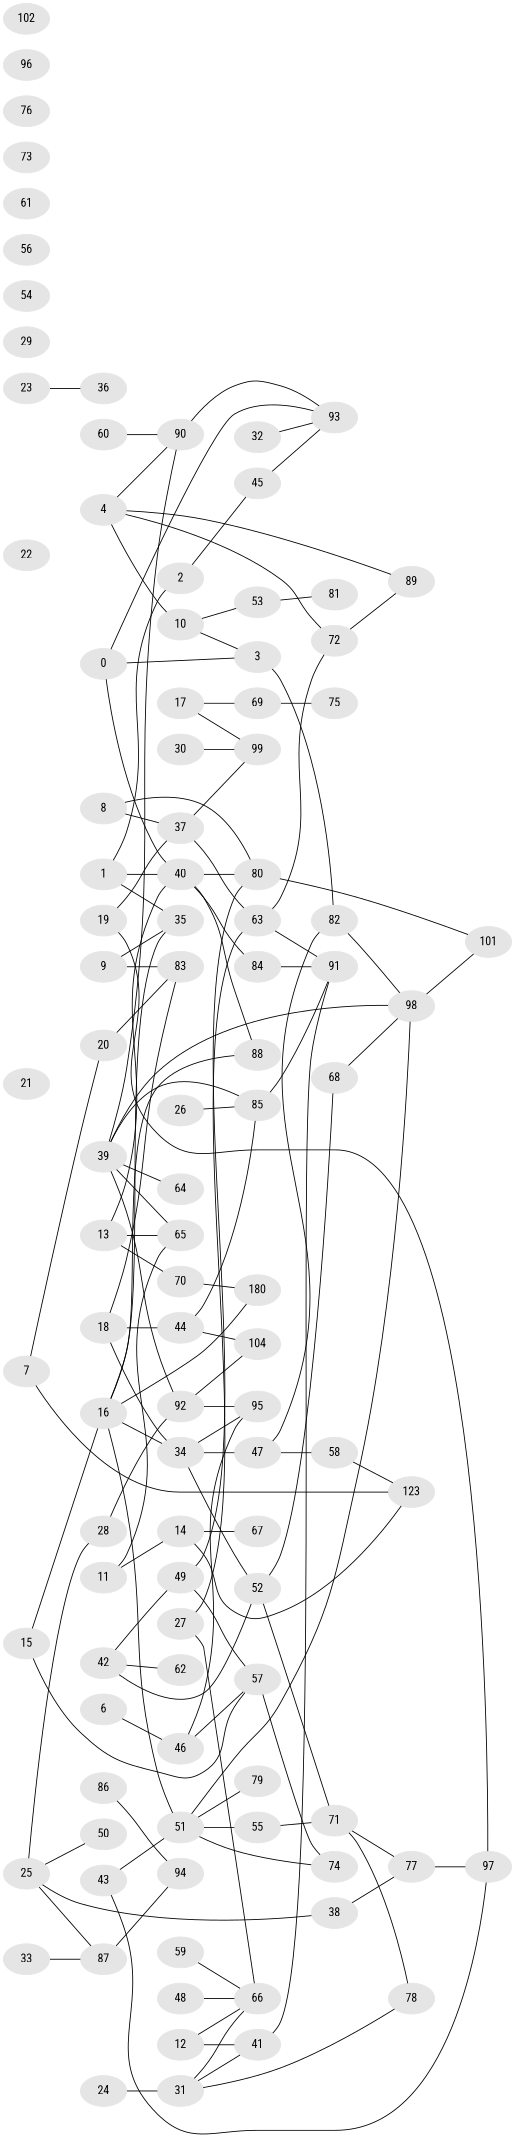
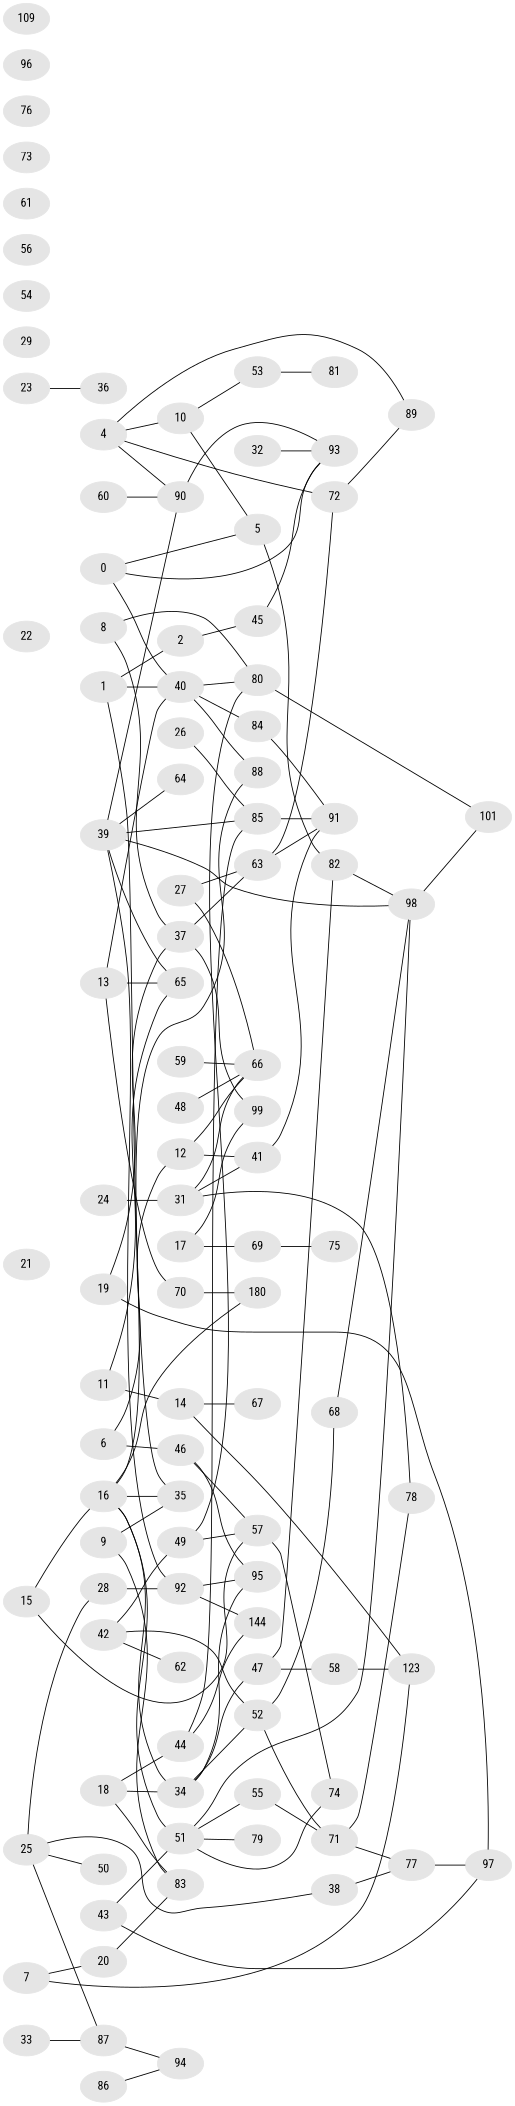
node "102": label "102" -> "109"
node "3": label "3" -> "5"
node "30": removed
edge "12" -- "6": added
node "104": label "104" -> "144"
